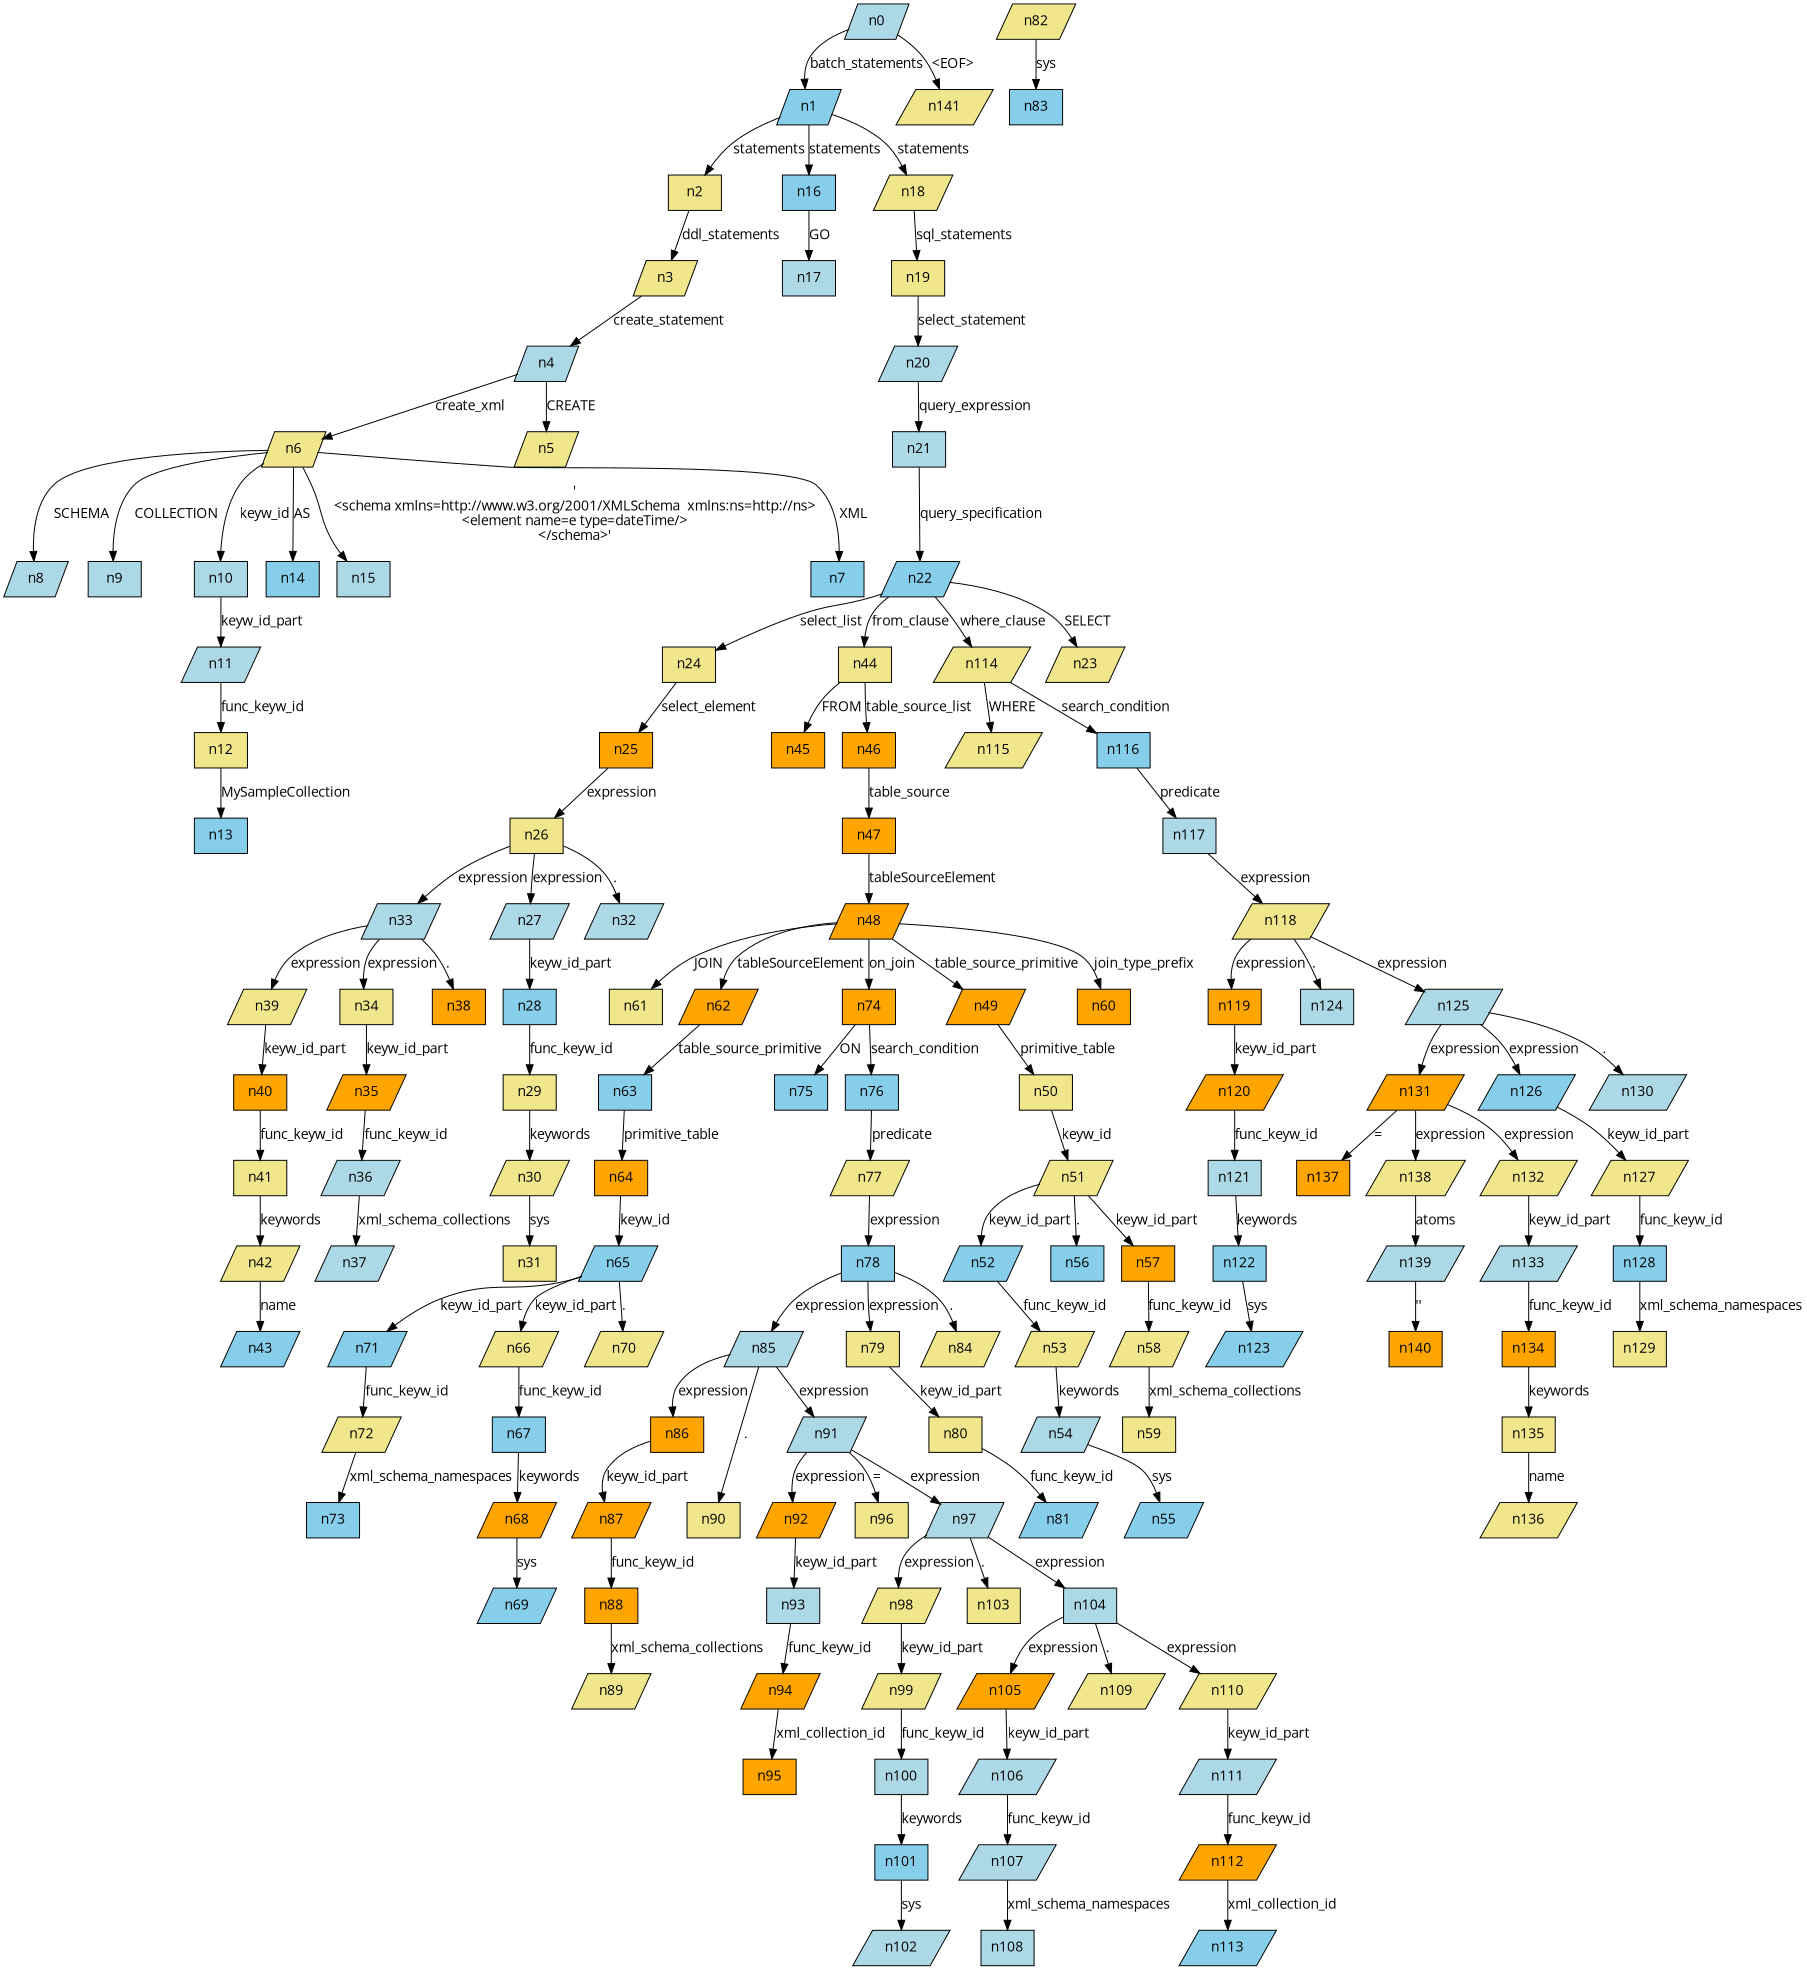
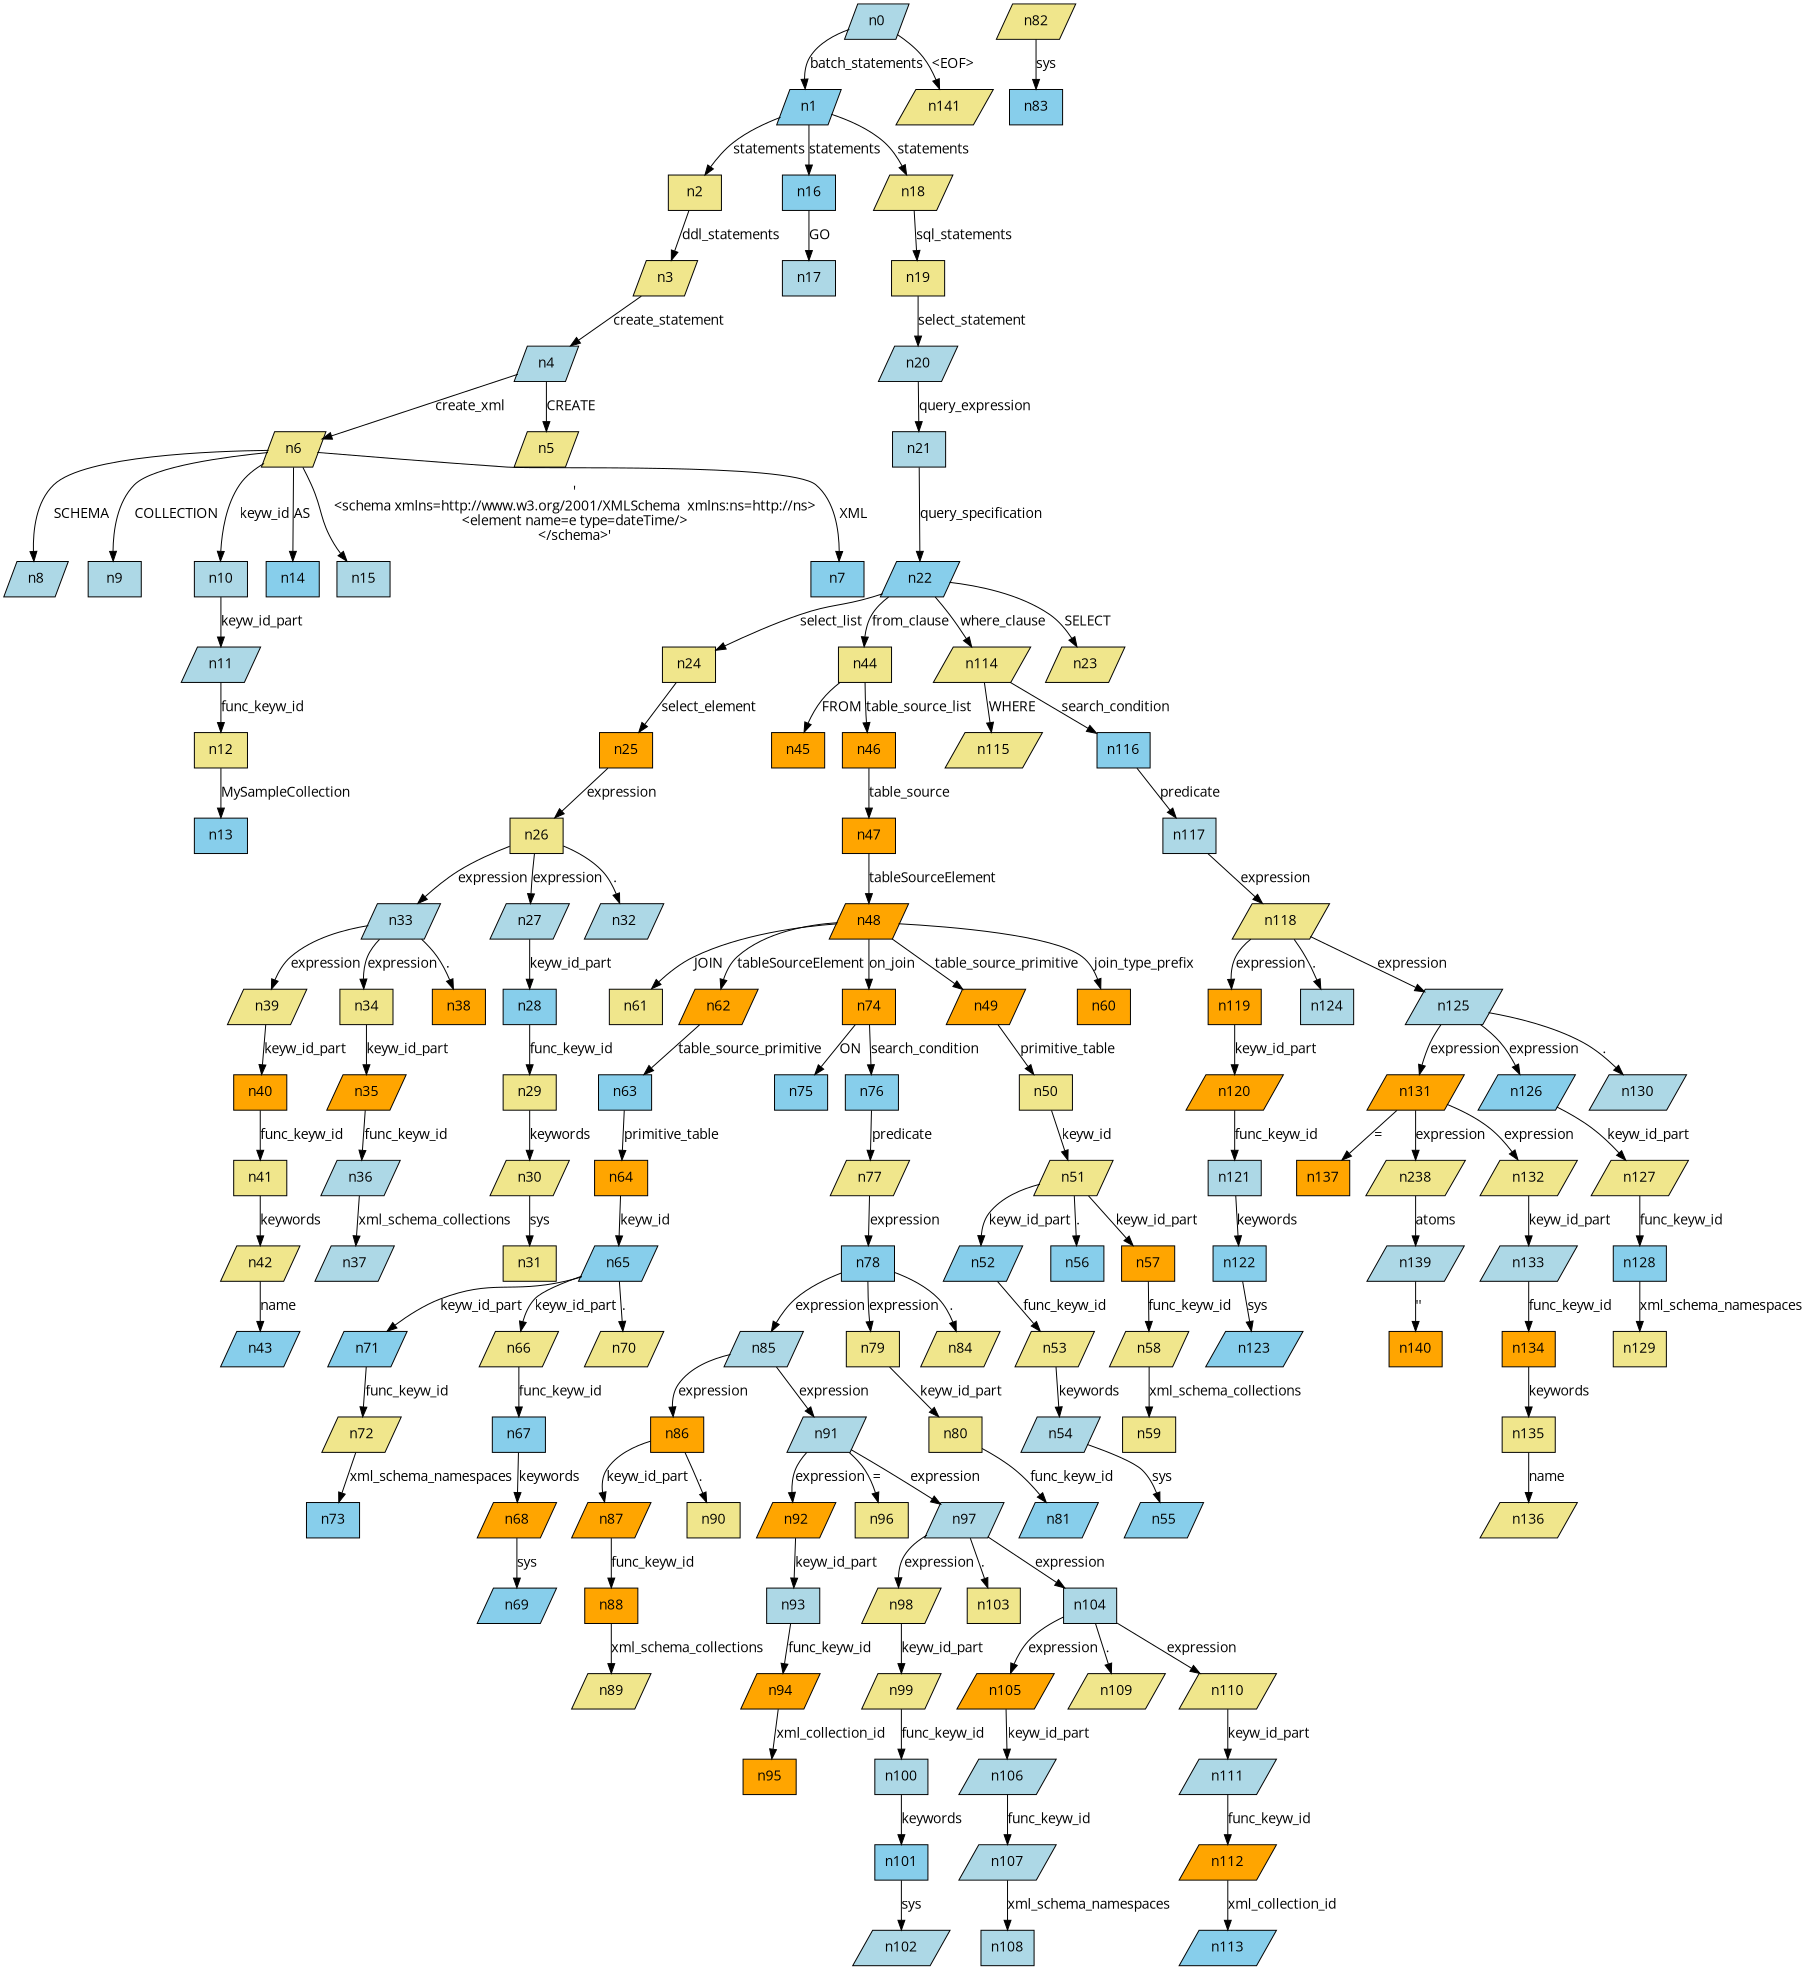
node "n138": label "n138" -> "n238"
edge "n85" -> "n90": now "n86" -> "n90"
